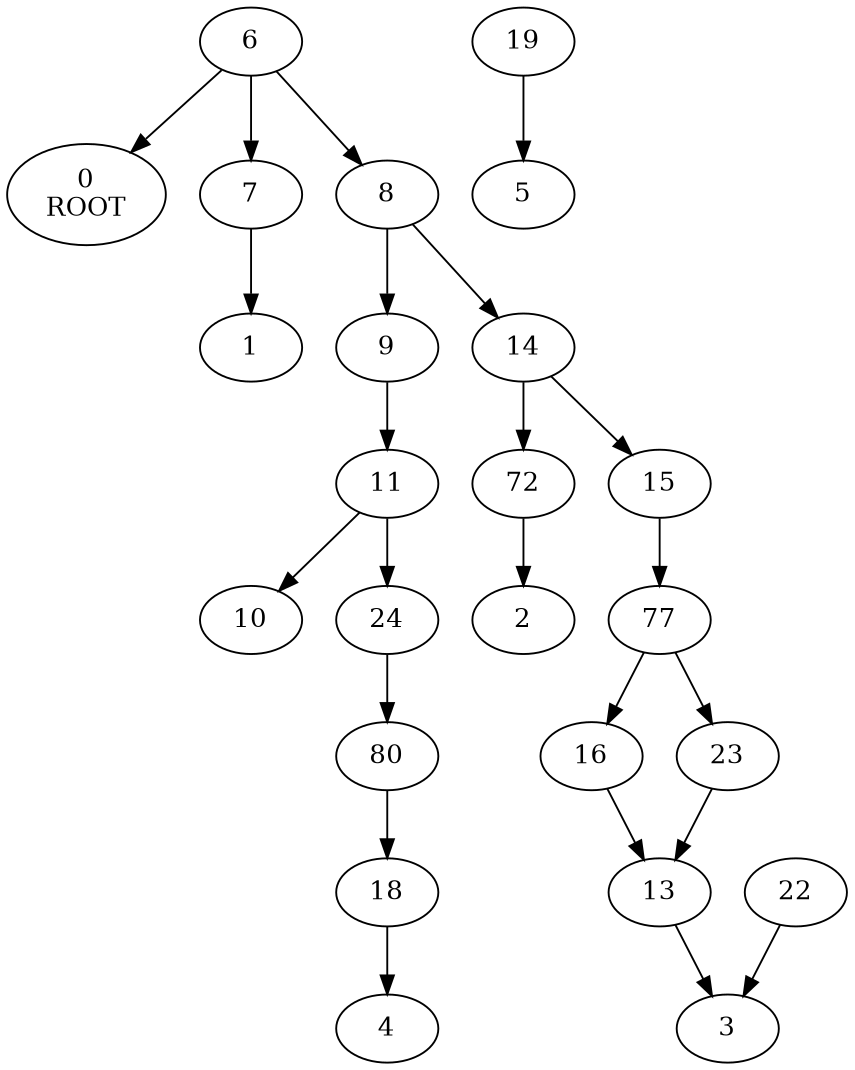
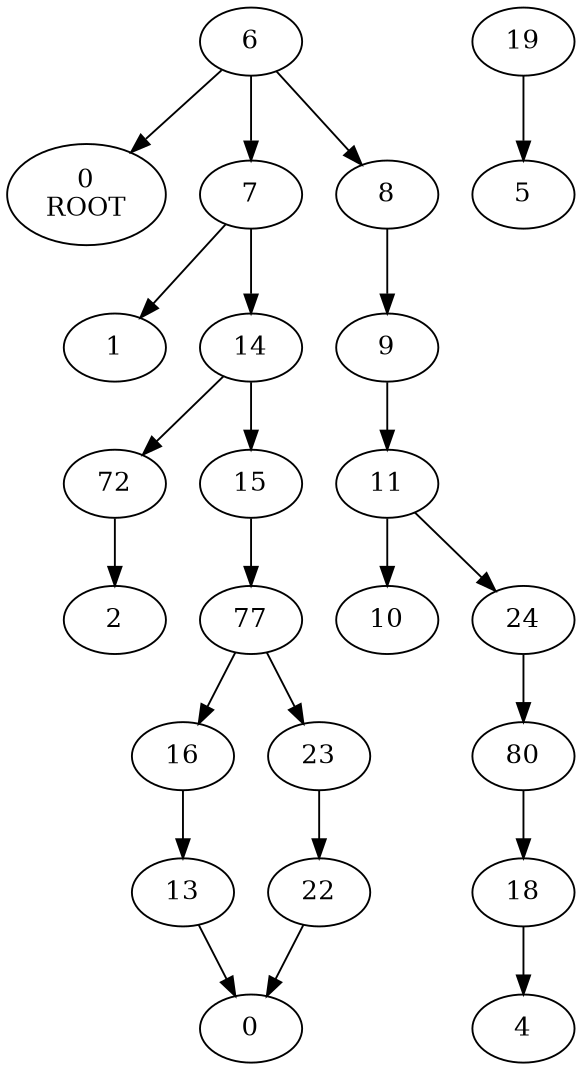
edge "8" -> "14": now "7" -> "14"
edge "23" -> "13": now "23" -> "22"
node "3": label "3" -> "0"
